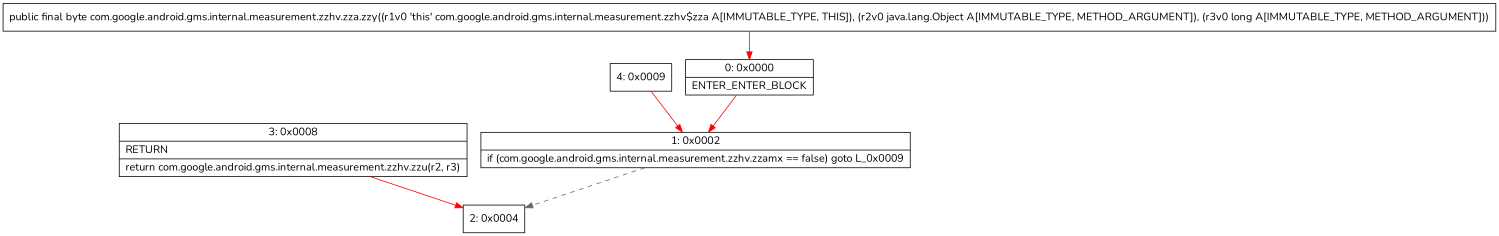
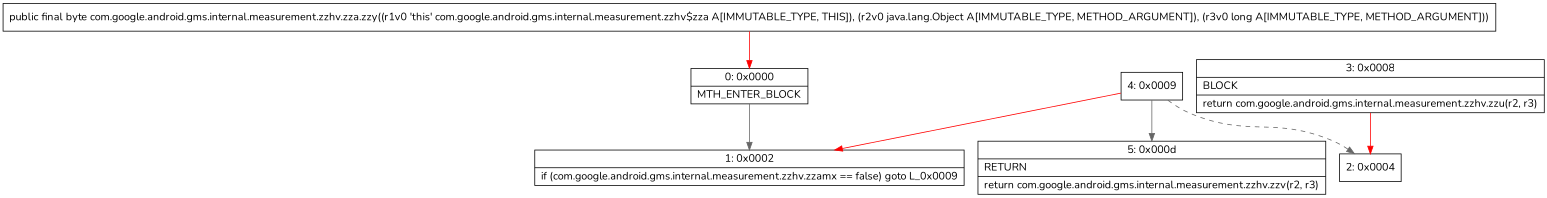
node "0: 0x0000": text "ENTER_ENTER_BLOCK" -> "MTH_ENTER_BLOCK"
edge "0: 0x0000" -> "1: 0x0002": color red -> gray40
node "3: 0x0008": text "RETURN" -> "BLOCK"
node "5: 0x000d": added
edge "1: 0x0002" -> "2: 0x0004": now "4: 0x0009" -> "2: 0x0004"
